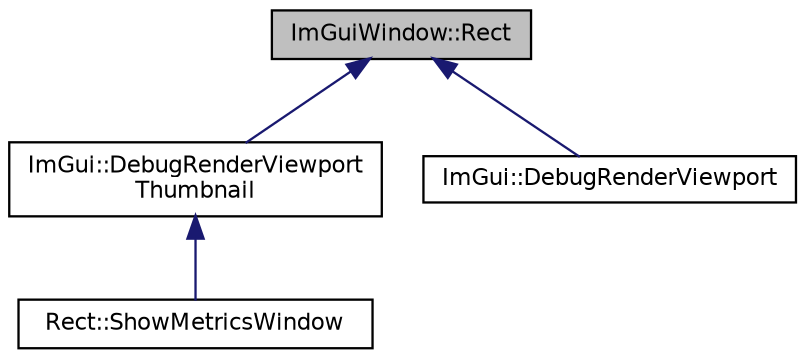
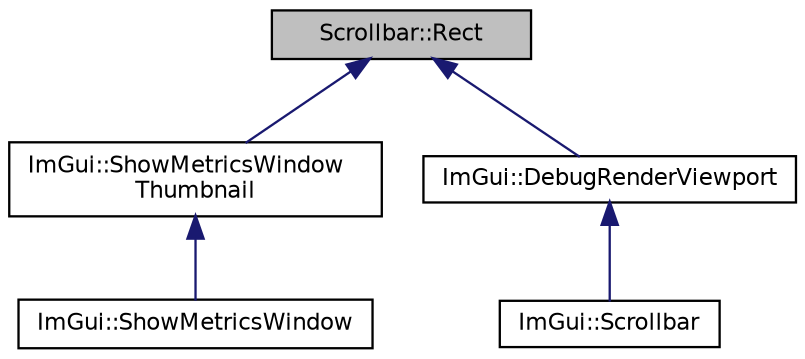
node "ImGuiWindow::Rect": label "ImGuiWindow::Rect" -> "Scrollbar::Rect"
node "ImGui::DebugRenderViewport Thumbnail": label "ImGui::DebugRenderViewport Thumbnail" -> "ImGui::ShowMetricsWindow Thumbnail"
node "Rect::ShowMetricsWindow": label "Rect::ShowMetricsWindow" -> "ImGui::ShowMetricsWindow"
node "ImGui::Scrollbar": added
